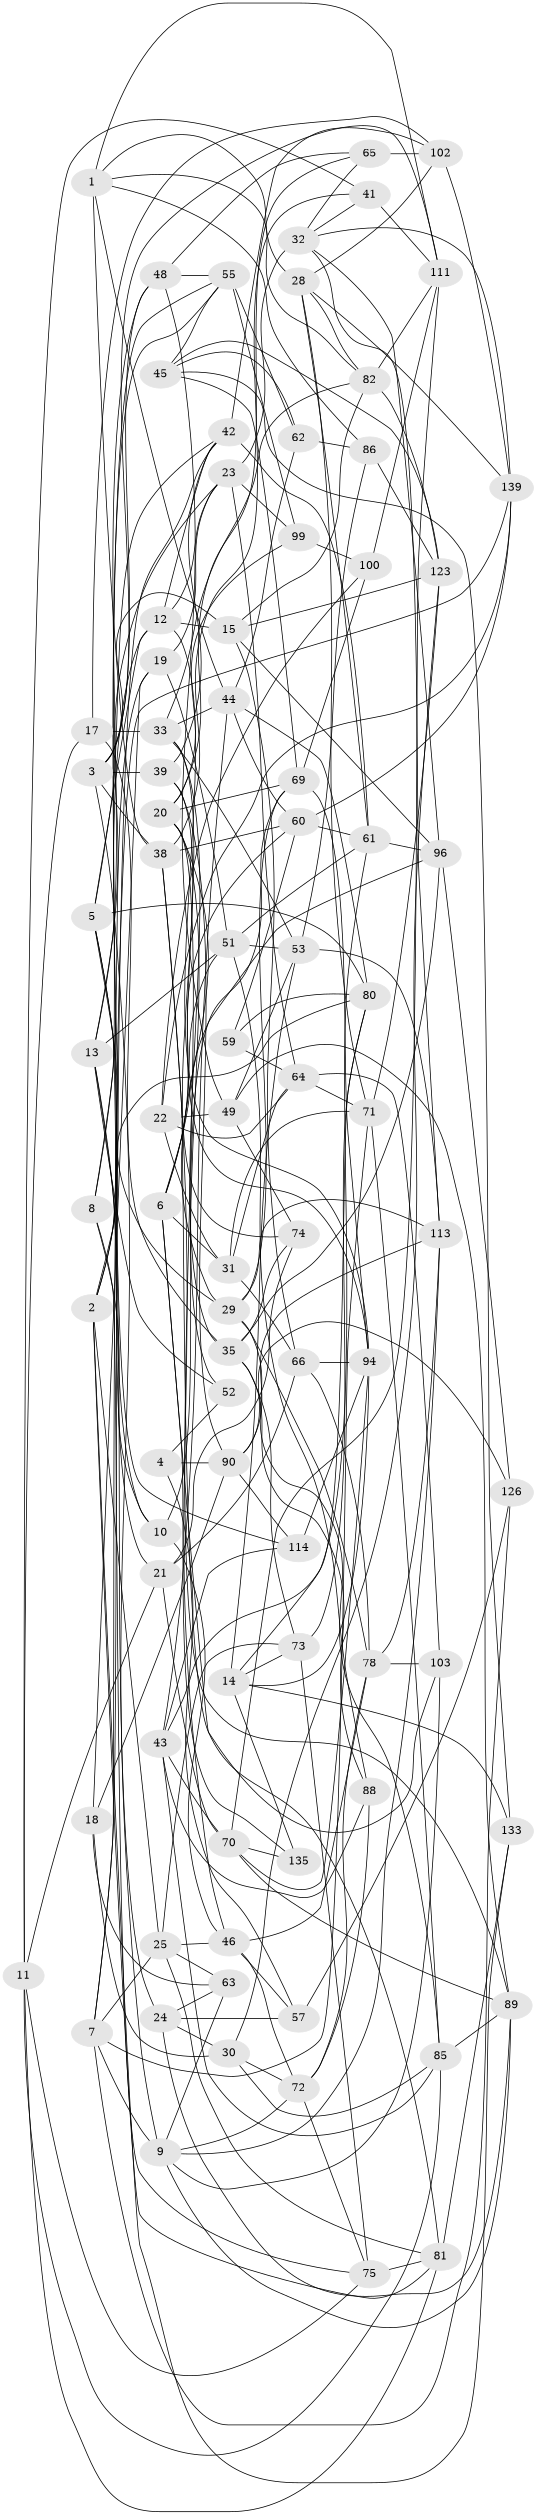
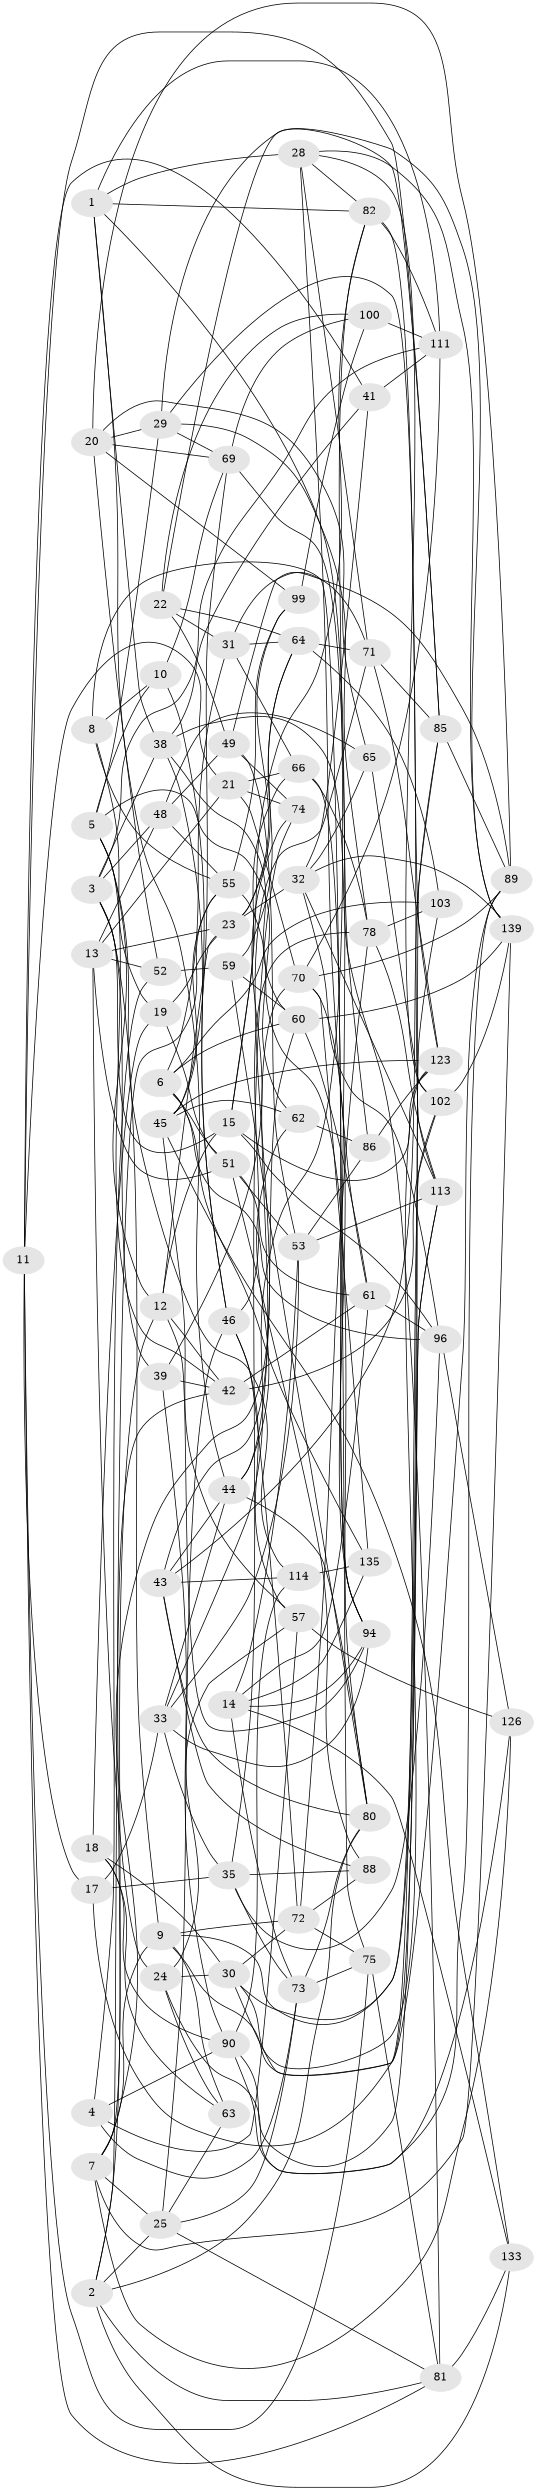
edge "59" -- "52": added
edge "45" -- "57": added
edge "94" -- "114": now "135" -- "114"
edge "73" -- "4": added
edge "89" -- "9": now "89" -- "30"
